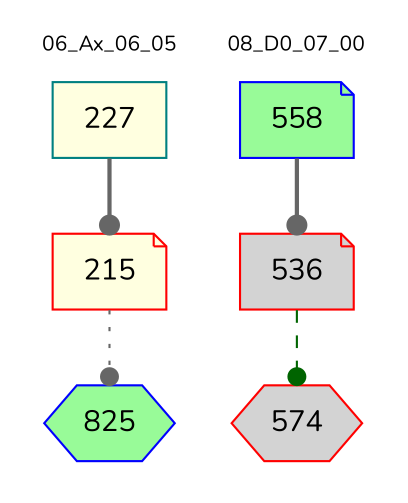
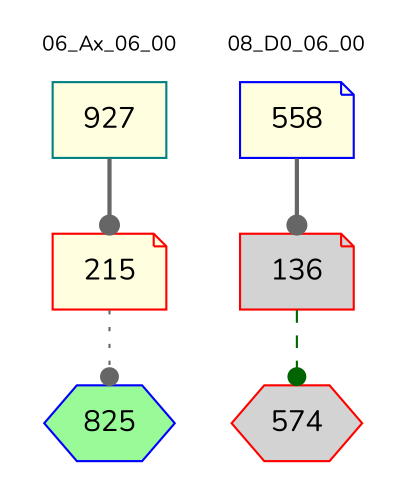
cluster "06_Ax_06_05": label "06_Ax_06_05" -> "06_Ax_06_00"
cluster "08_D0_07_00": label "08_D0_07_00" -> "08_D0_06_00"
node "227": label "227" -> "927"
node "558": fillcolor palegreen -> lightyellow
node "536": label "536" -> "136"
